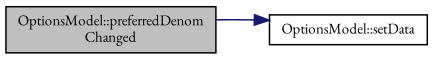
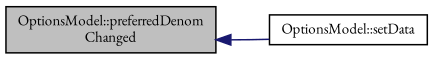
edge "OptionsModel::preferredDenom Changed" -> "OptionsModel::setData": reversed
